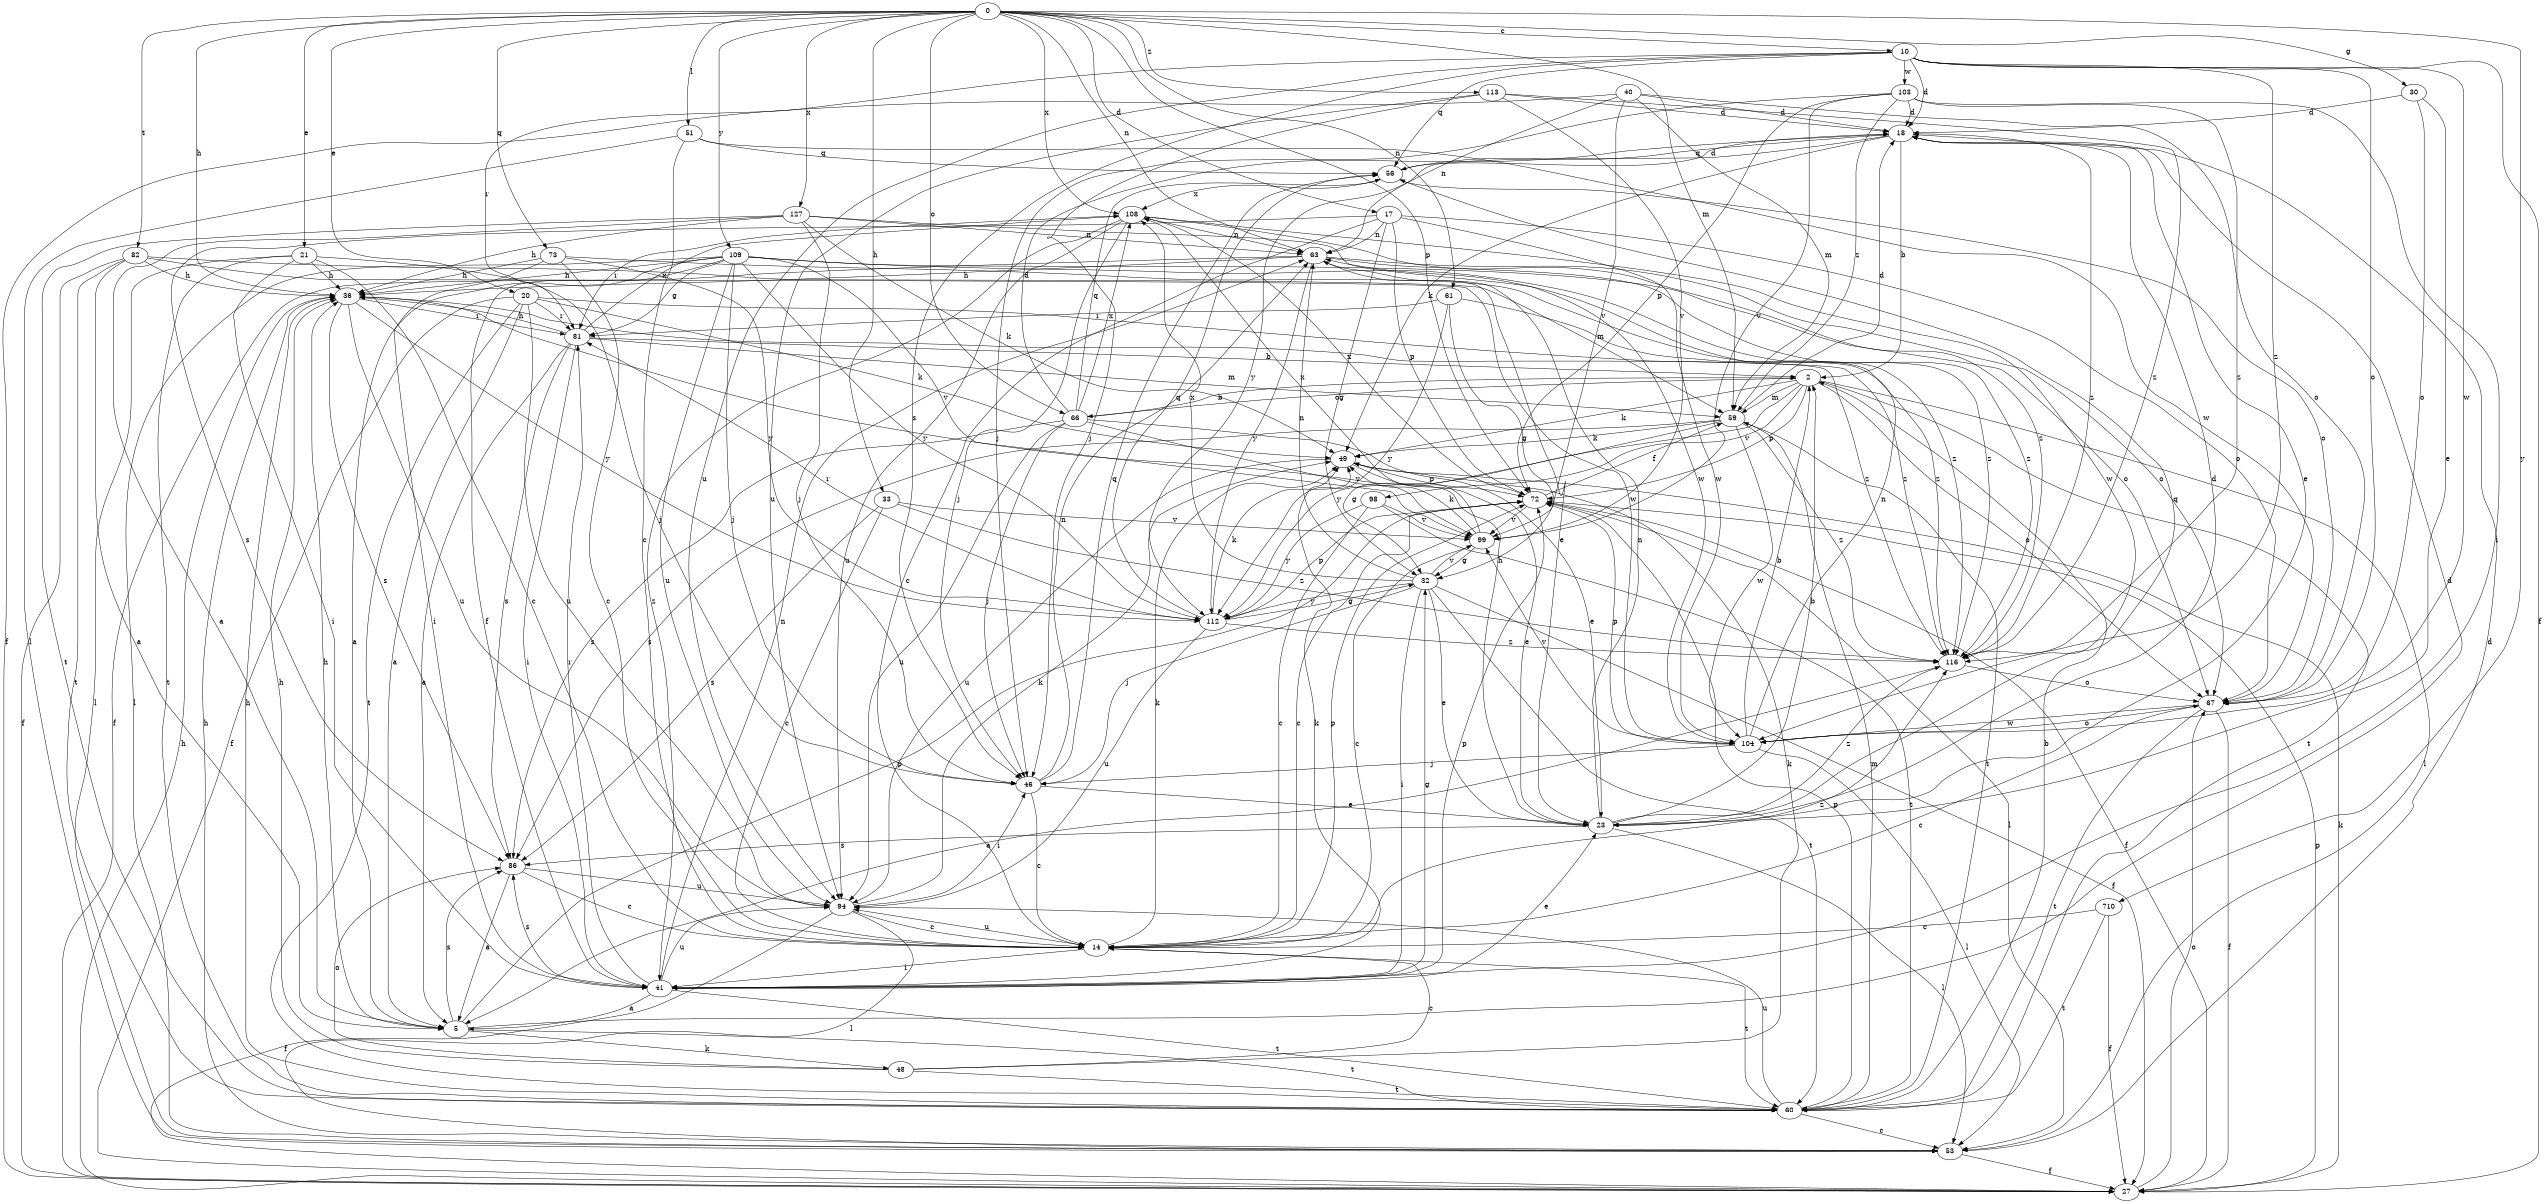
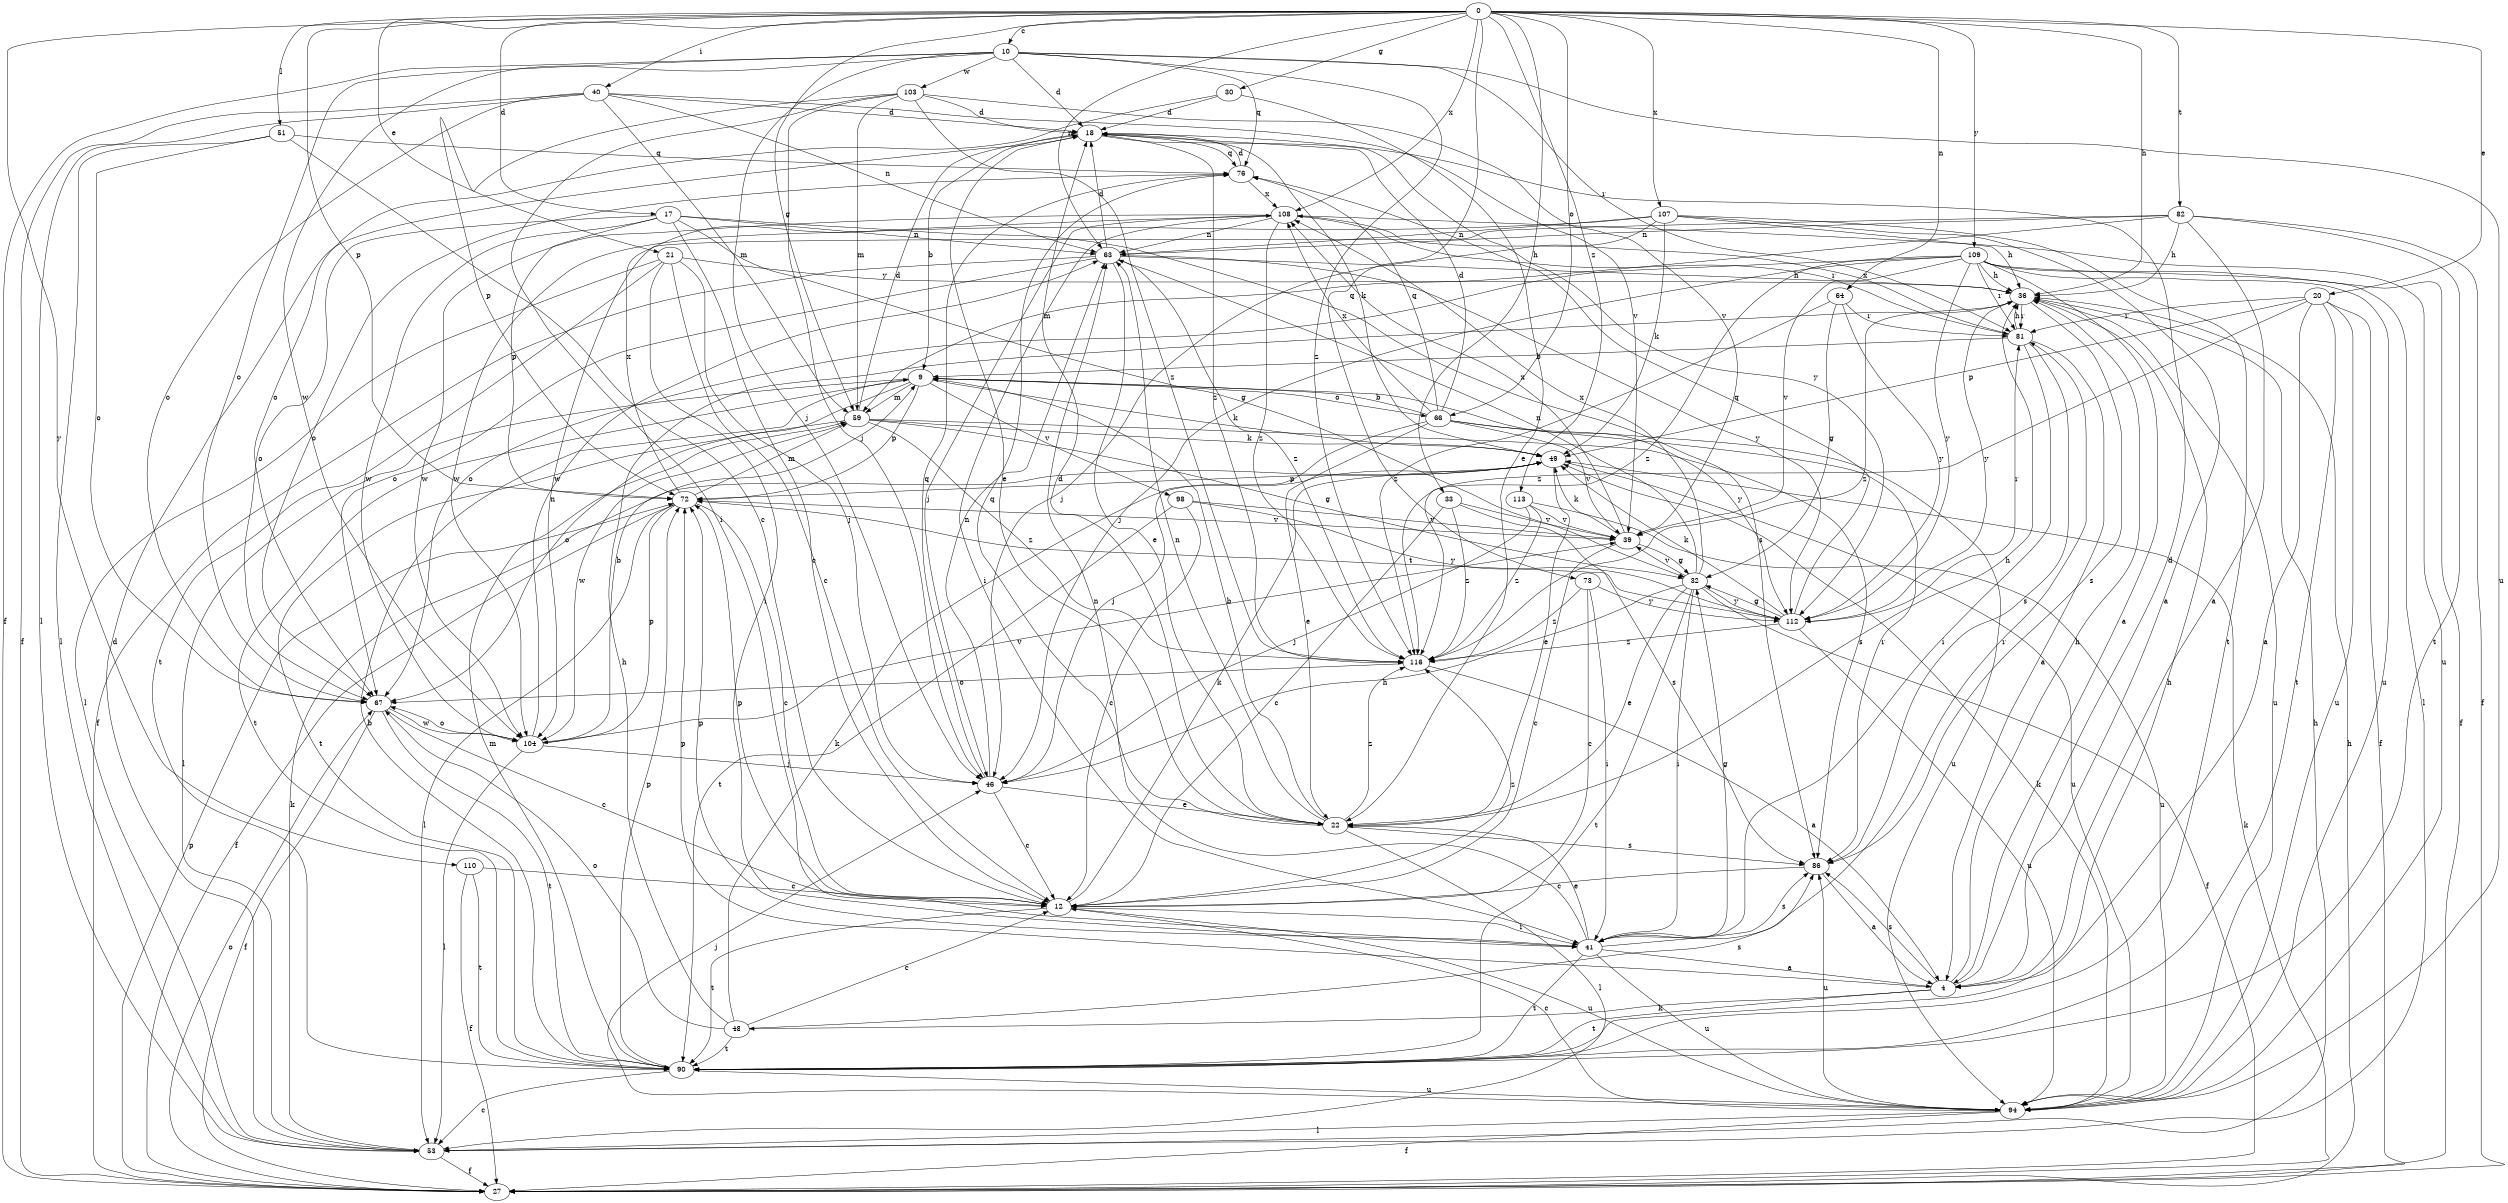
edge "0" -> "40": added, label "i"
edge "113" -> "18": now "63" -> "18"
node "56": label "56" -> "76"
node "127": label "127" -> "107"
edge "0" -> "59": label "m" -> "g"
edge "82" -> "63": added, label "n"
edge "103" -> "59": label "z" -> "m"
edge "73" -> "36": removed, label "h"
edge "21" -> "36": label "h" -> "y"
edge "109" -> "81": label "g" -> "r"
node "61": label "61" -> "64"
edge "20" -> "49": label "k" -> "p"
node "2": label "2" -> "9"
edge "81" -> "59": removed, label "m"
edge "10" -> "46": label "s" -> "j"
edge "51" -> "67": label "w" -> "o"
edge "72" -> "59": label "f" -> "m"
edge "40" -> "53": added, label "l"
node "99": label "99" -> "39"
edge "109" -> "41": now "109" -> "27"
edge "112" -> "72": label "p" -> "t"
edge "108" -> "41": label "z" -> "i"
edge "66" -> "86": label "s" -> "r"
edge "104" -> "72": reversed
edge "32" -> "46": label "j" -> "h"
node "23": label "23" -> "22"
edge "94" -> "46": label "i" -> "j"
edge "48" -> "67": added, label "o"
edge "86" -> "94": reversed
node "710": label "710" -> "110"
node "14": label "14" -> "12"
edge "41" -> "49": now "53" -> "49"
edge "48" -> "86": label "o" -> "s"
node "5": label "5" -> "4"
node "60": label "60" -> "90"
